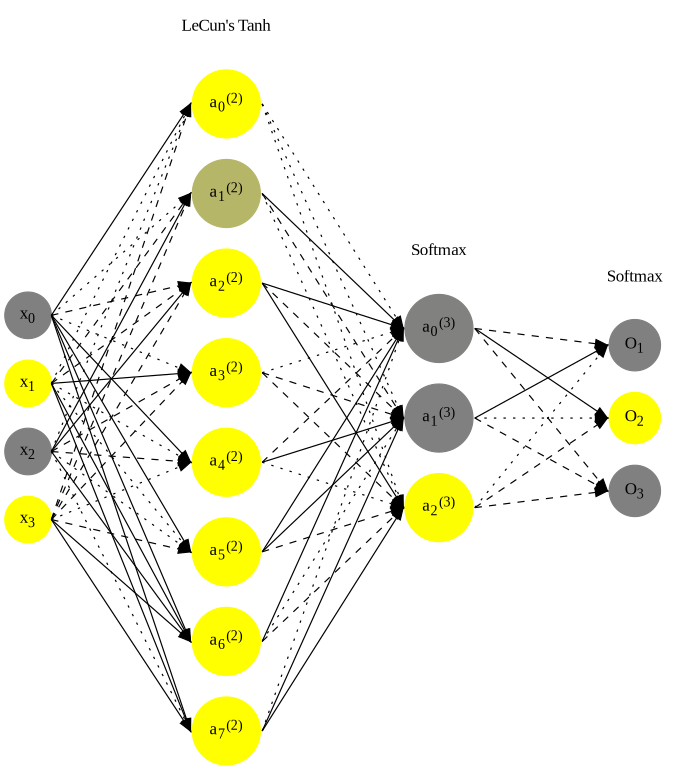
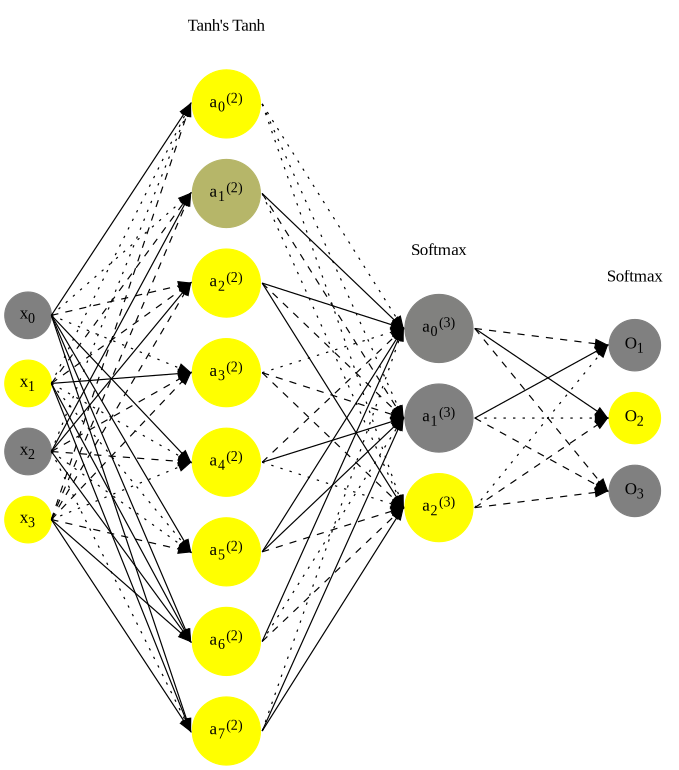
node "LeCun's Tanh": label "LeCun's Tanh" -> "Tanh's Tanh"
